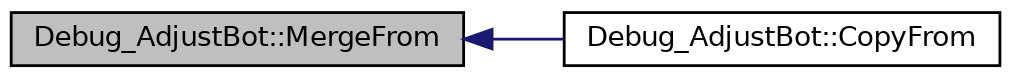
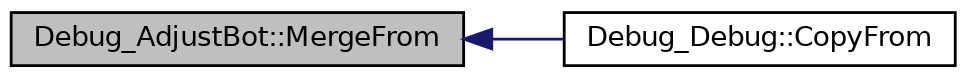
node "Debug_AdjustBot::CopyFrom": label "Debug_AdjustBot::CopyFrom" -> "Debug_Debug::CopyFrom"
